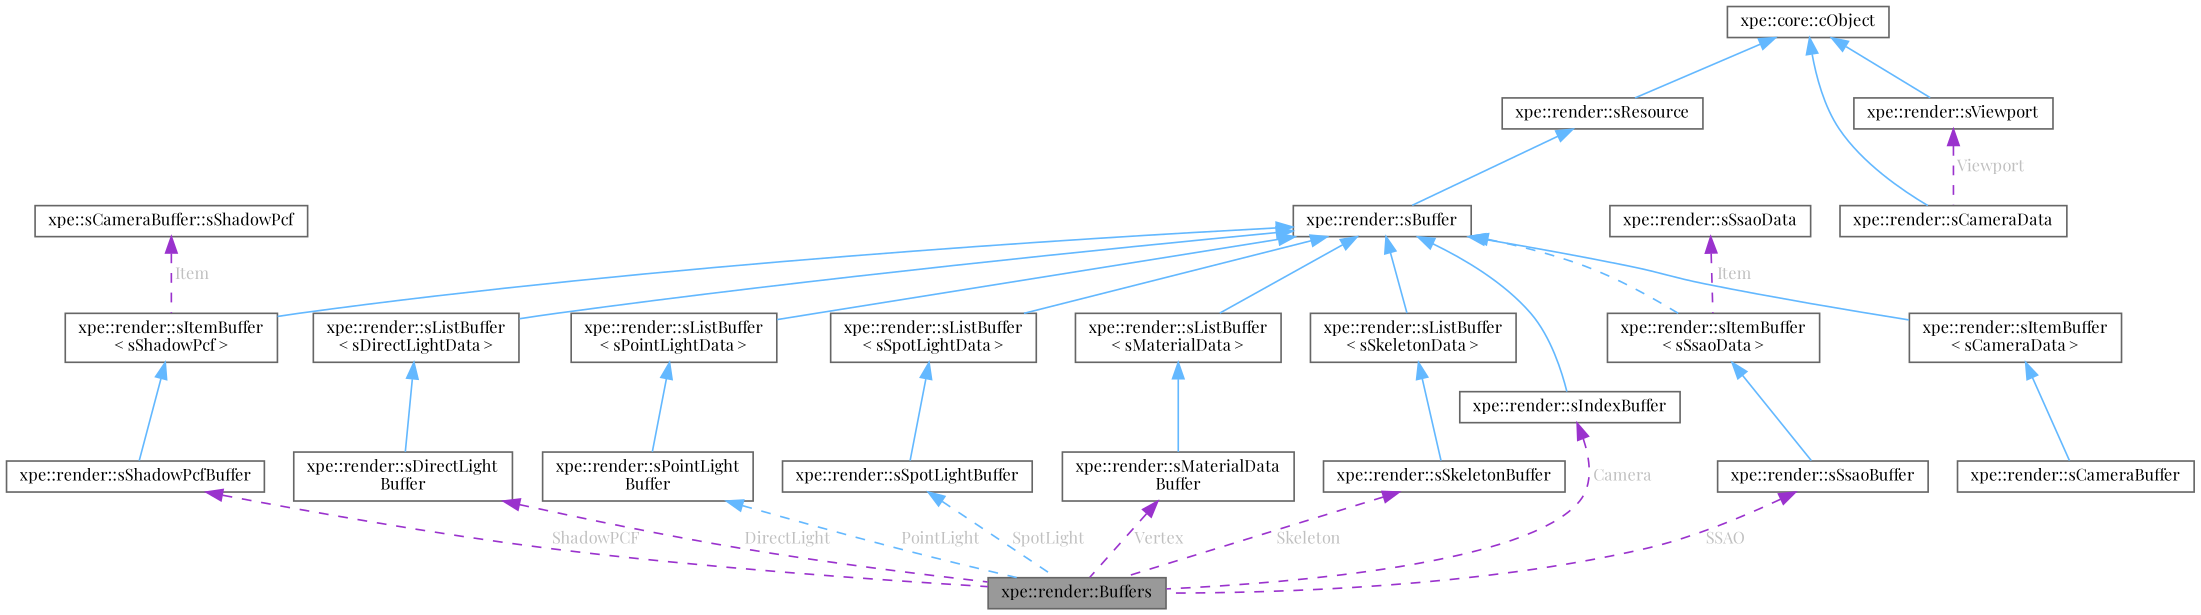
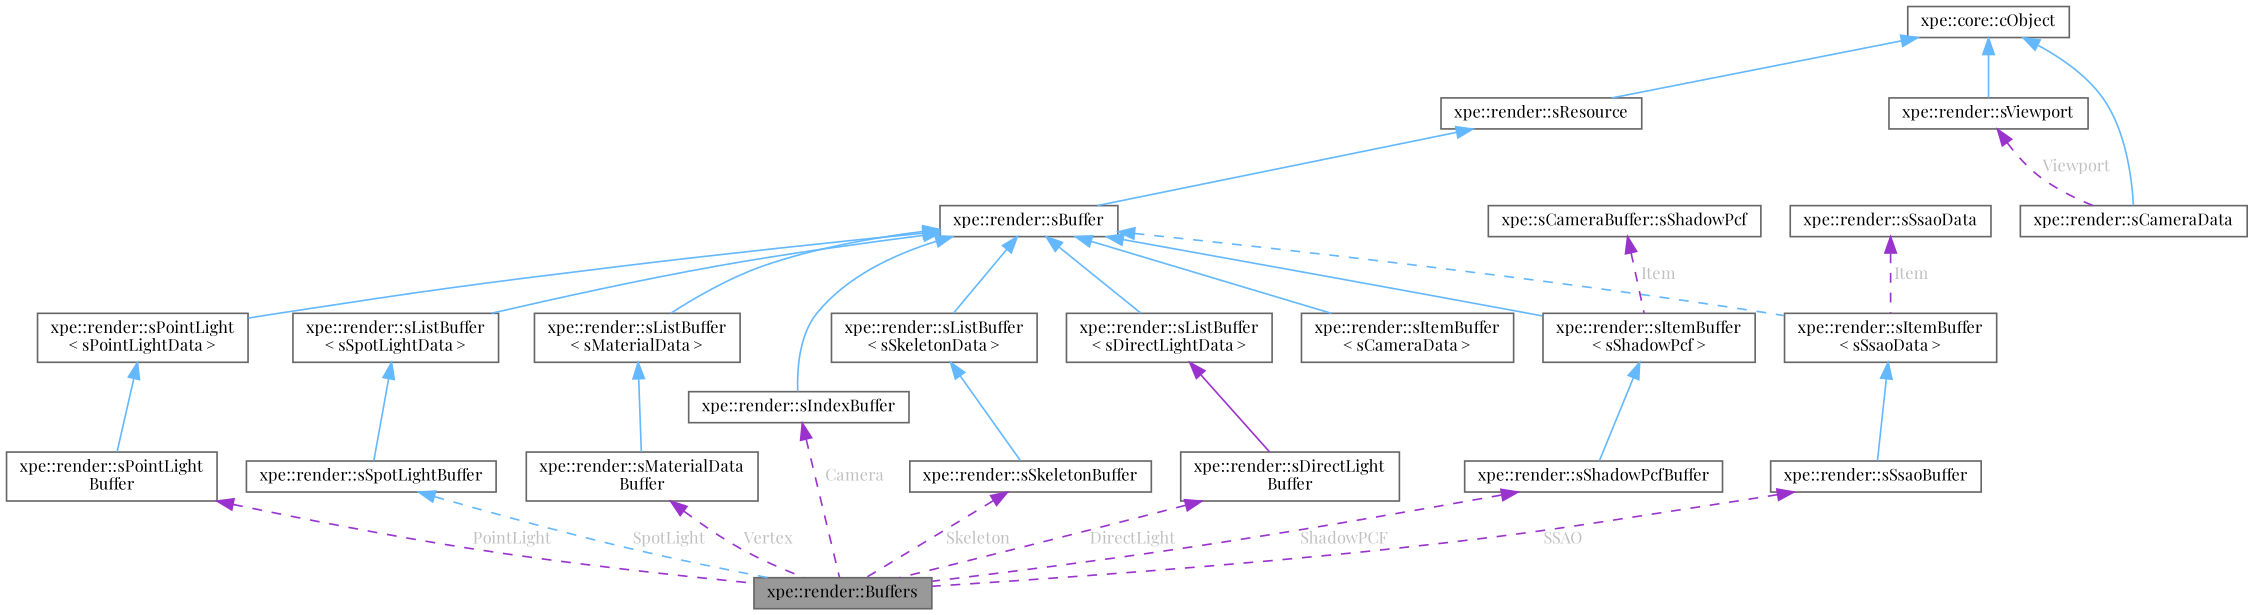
node "xpe::render::sListBuffer < sPointLightData >": label "xpe::render::sListBuffer < sPointLightData >" -> "xpe::render::sPointLight < sPointLightData >"
edge "xpe::render::sDirectLight Buffer" -> "xpe::render::sListBuffer < sDirectLightData >": color steelblue1 -> darkorchid3
node "xpe::render::sCameraBuffer": removed
edge "xpe::render::Buffers" -> "xpe::render::sPointLight Buffer": color steelblue1 -> darkorchid3
